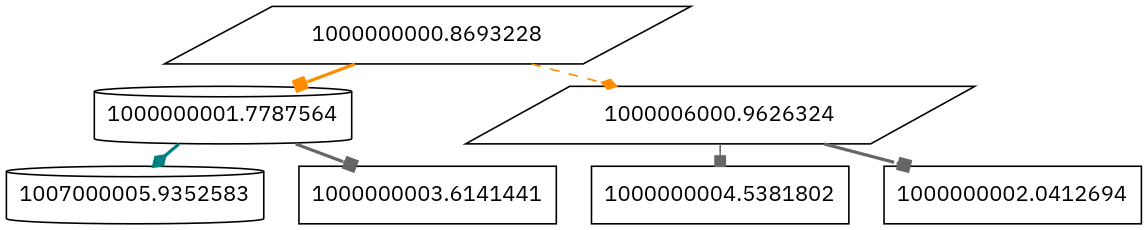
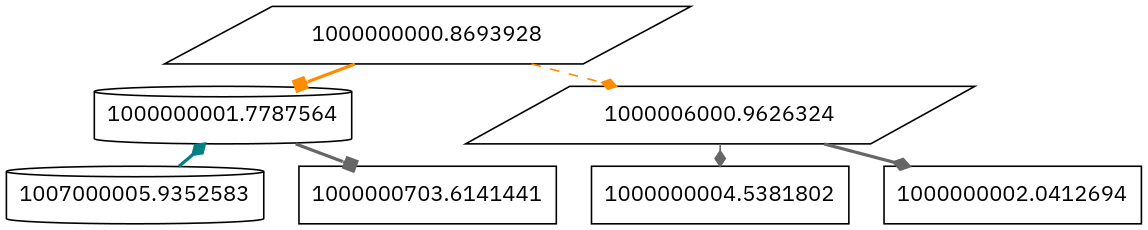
node "1000000000.8693228": label "1000000000.8693228" -> "1000000000.8693928"
edge "1000006000.9626324" -> "1000000004.5381802": arrowhead box -> diamond
edge "1000000001.7787564" -> "1007000005.9352583": reversed
edge "1000006000.9626324" -> "1000000002.0412694": arrowhead box -> diamond
node "1000000003.6141441": label "1000000003.6141441" -> "1000000703.6141441"
